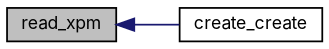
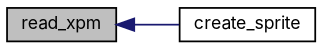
node "create_create": label "create_create" -> "create_sprite"
